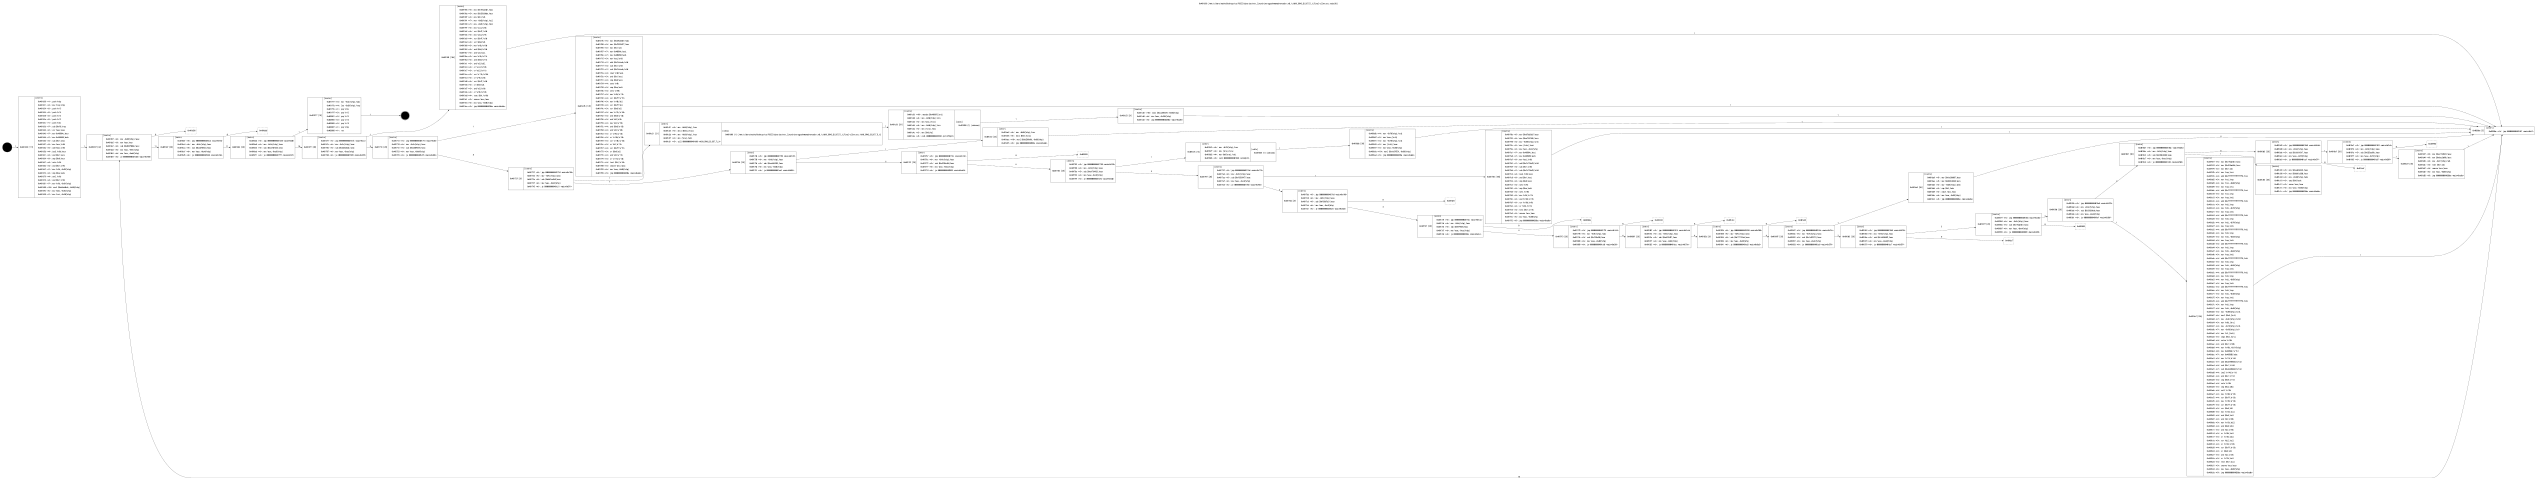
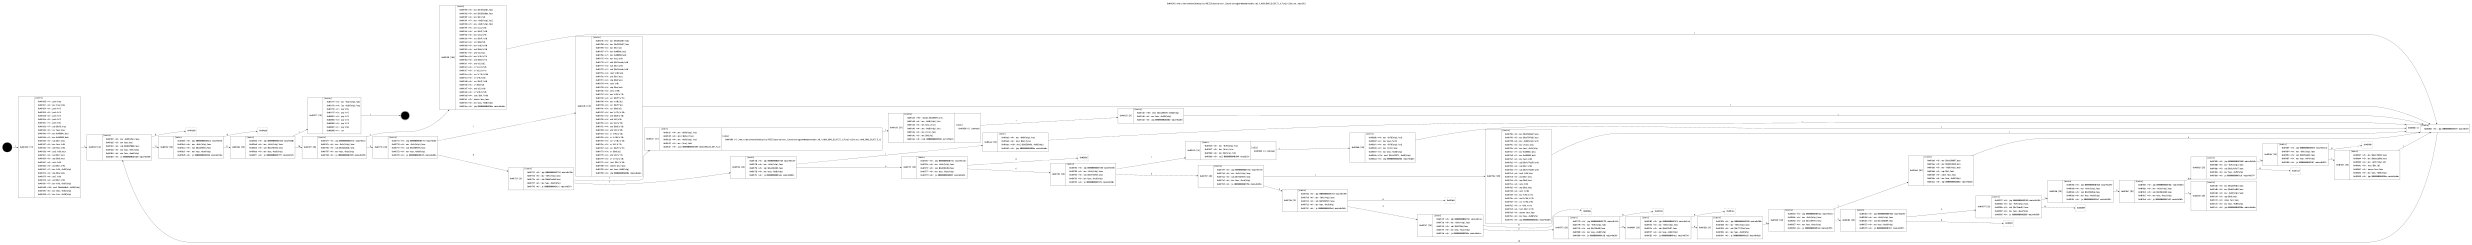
node "0x401ed3": removed
node "0x4019ef [336]": removed
